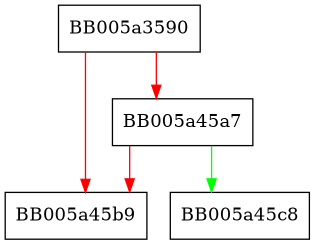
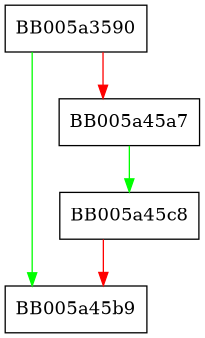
edge "BB005a3590" -> "BB005a45b9": color red -> green
edge "BB005a45a7" -> "BB005a45b9": now "BB005a45c8" -> "BB005a45b9"
